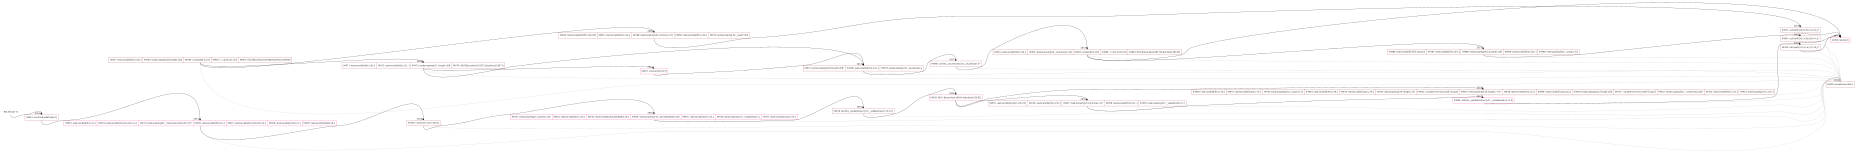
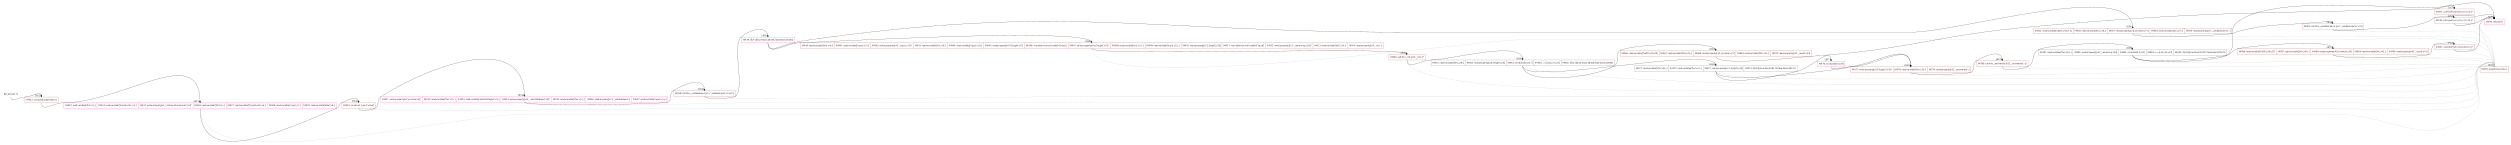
node "94960: call-this._init [v24,'_init',-]*": added
